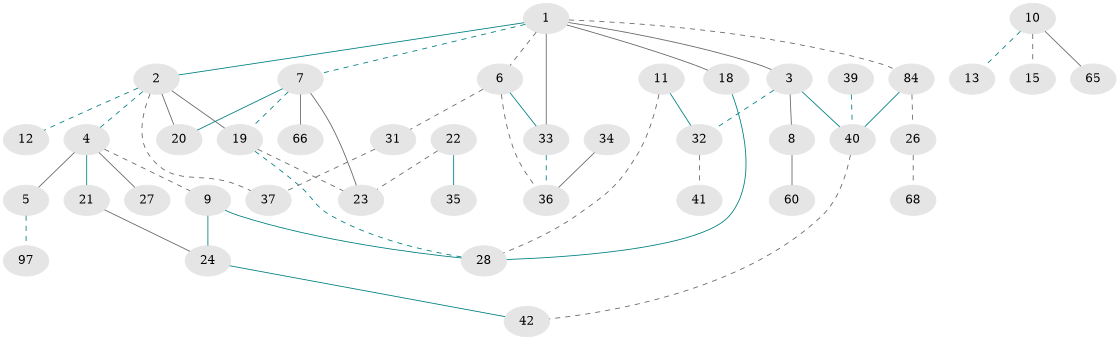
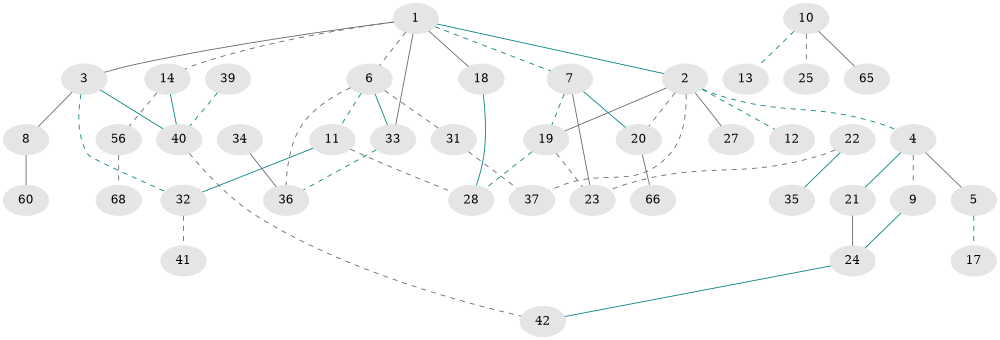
node "84": label "84" -> "14"
node "15": label "15" -> "25"
edge "2" -- "20": style solid -> dashed
edge "6" -- "11": added
edge "7" -- "66": now "20" -- "66"
node "26": label "26" -> "56"
edge "4" -- "27": now "2" -- "27"
edge "9" -- "28": removed
node "97": label "97" -> "17"
